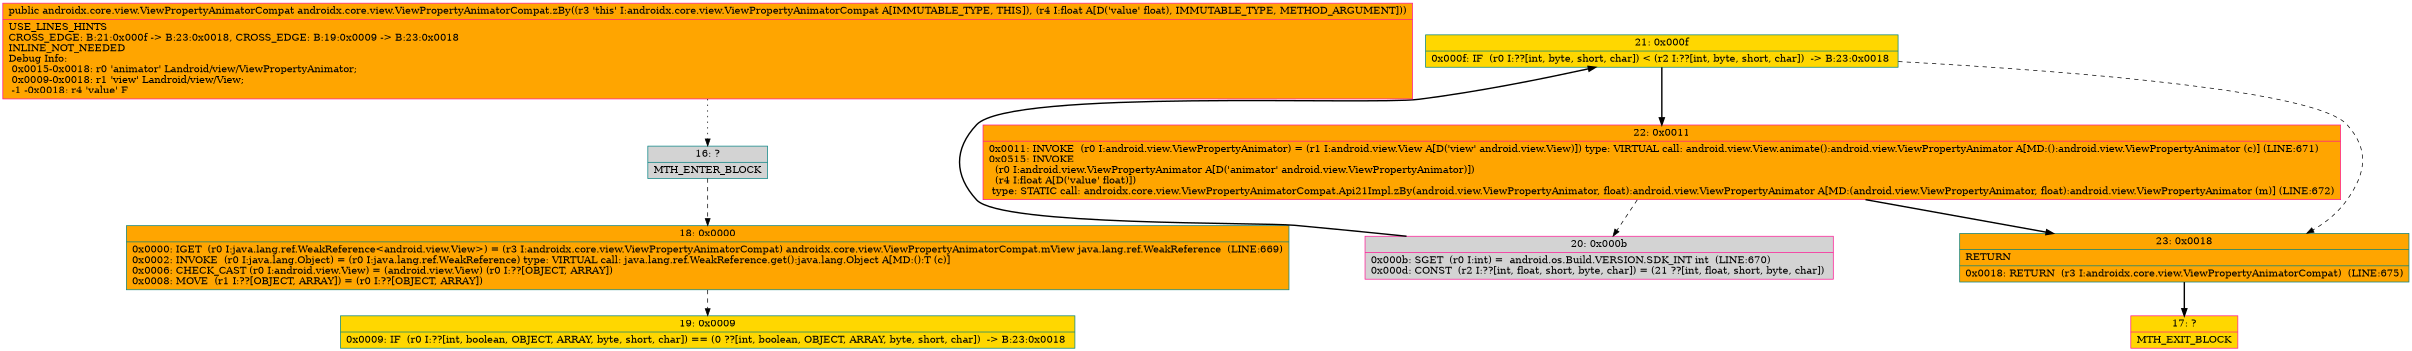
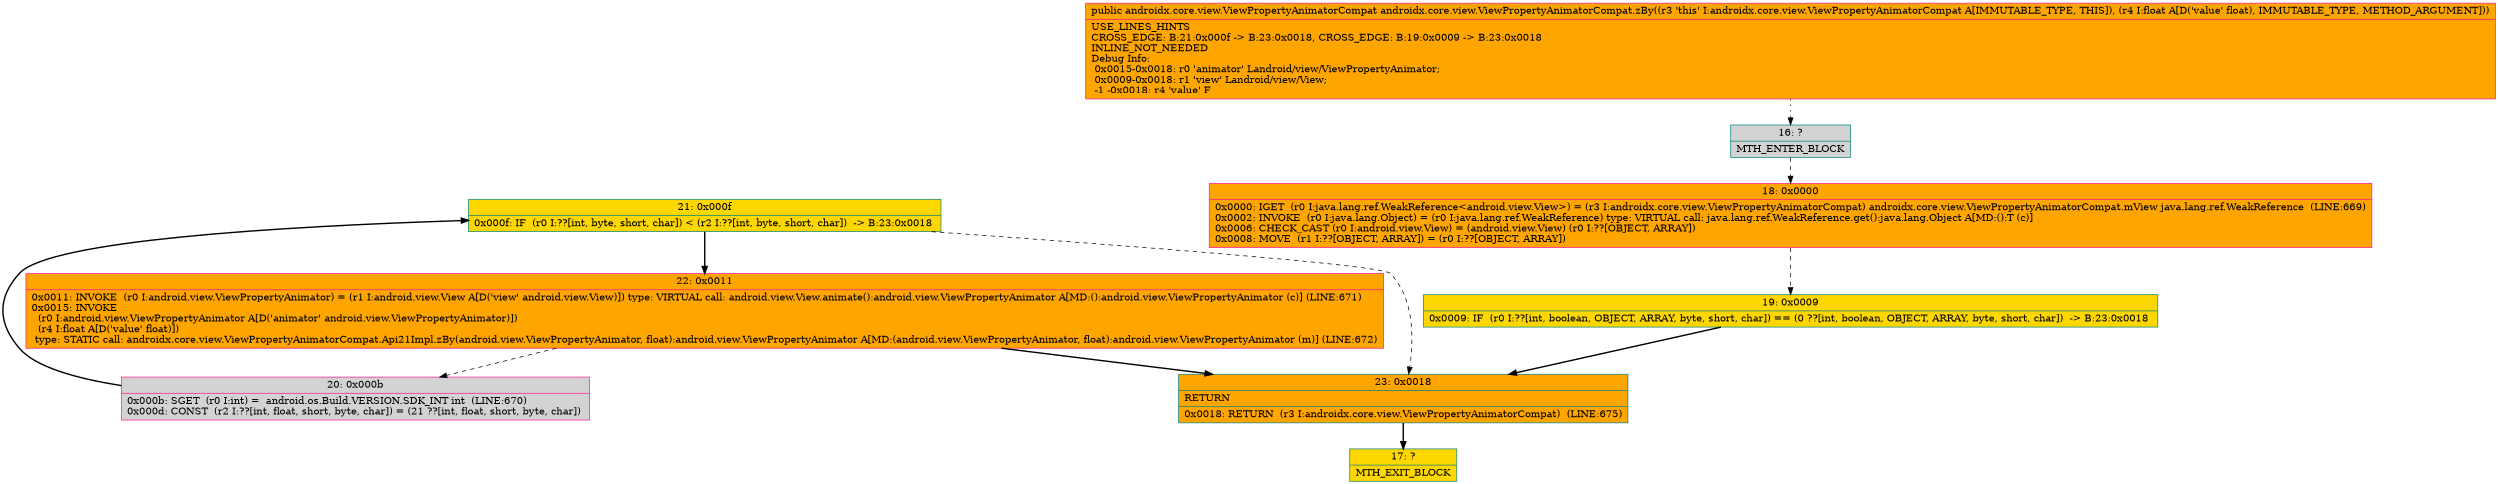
node "22: 0x0011": text "0x0515: INVOKE" -> "0x0015: INVOKE"
node "18: 0x0000": color teal -> deeppink
node "17: ?": color deeppink -> teal
edge "19: 0x0009" -> "23: 0x0018": added
